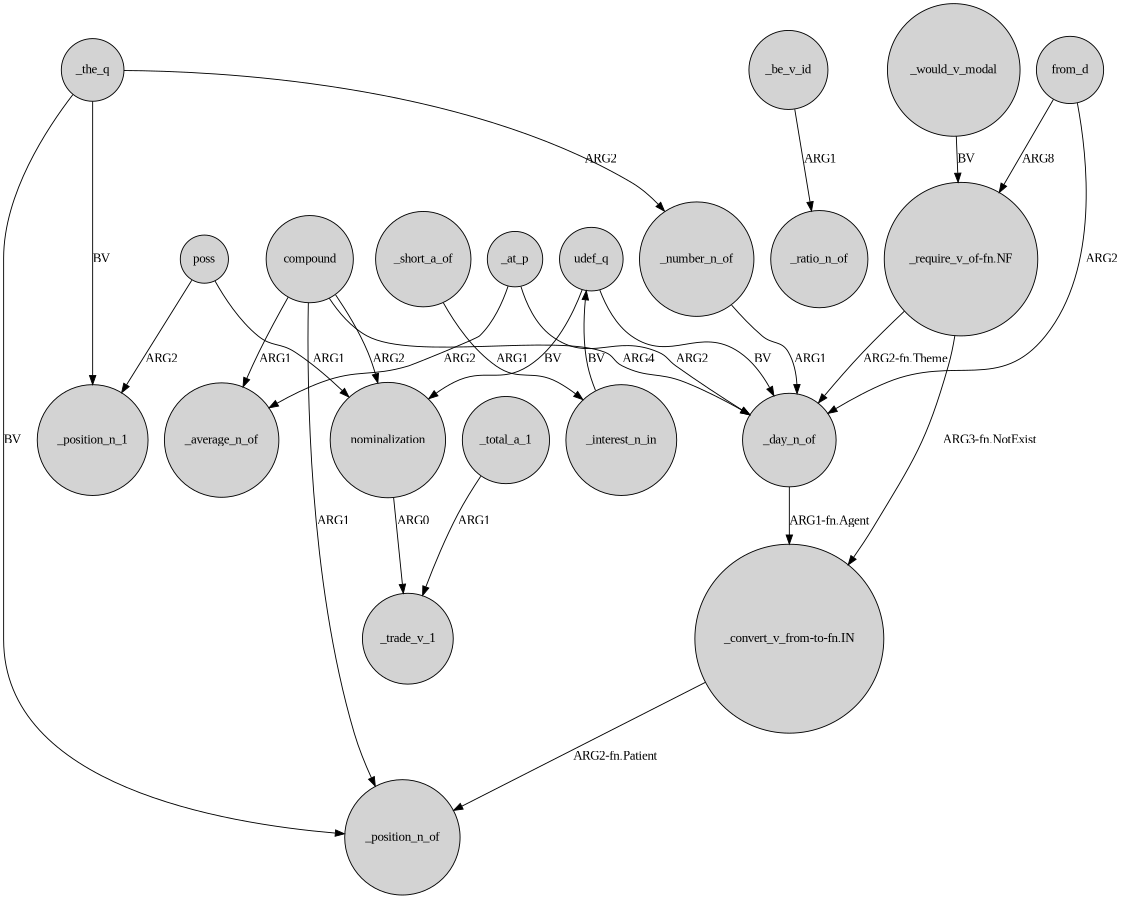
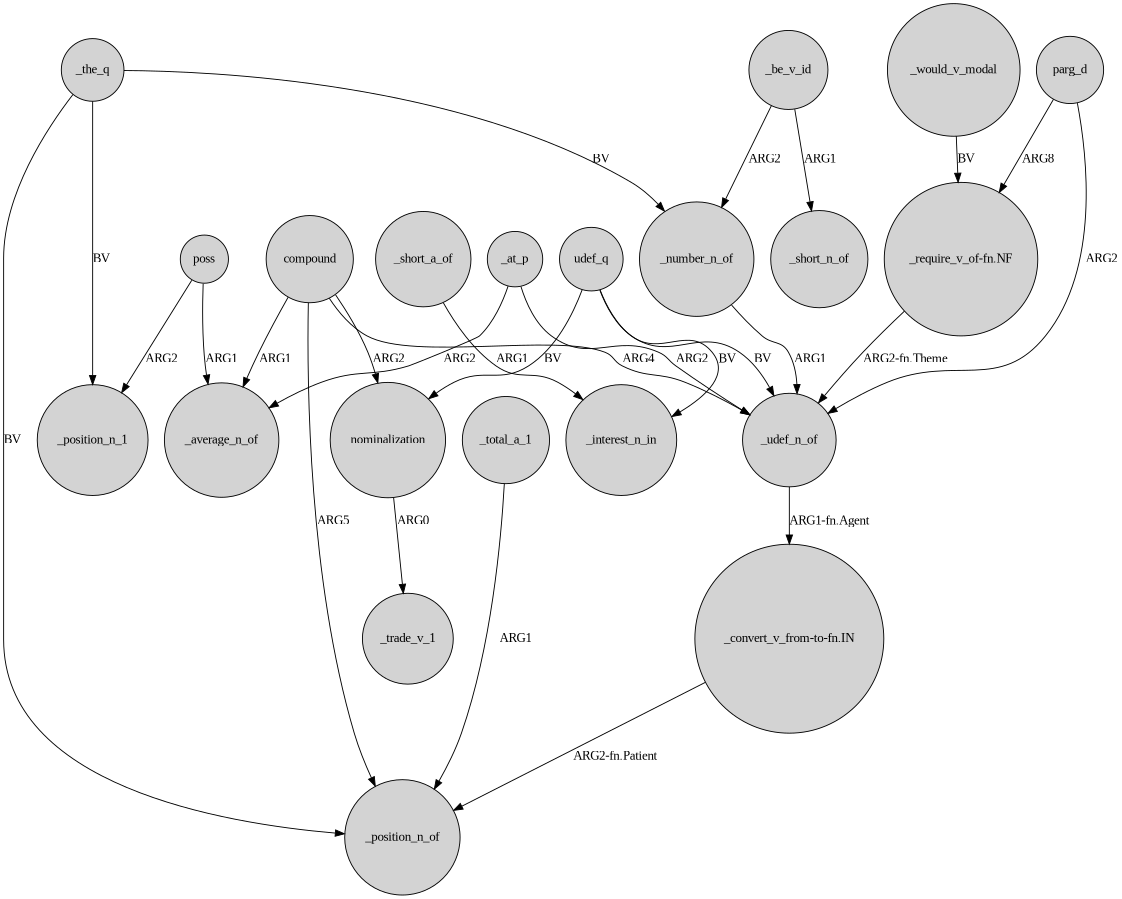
node "from_d": label "from_d" -> "parg_d"
edge "_be_v_id" -> "_number_n_of": added, label "ARG2"
edge "_the_q" -> "_number_n_of": label "ARG2" -> "BV"
node "_ratio_n_of": label "_ratio_n_of" -> "_short_n_of"
edge "_interest_n_in" -> "udef_q": reversed
edge "poss" -> "nominalization": now "poss" -> "_average_n_of"
node "_day_n_of": label "_day_n_of" -> "_udef_n_of"
edge "_require_v_of-fn.NF" -> "_convert_v_from-to-fn.IN": removed, label "ARG3-fn.NotExist"
edge "compound" -> "_position_n_of": label "ARG1" -> "ARG5"
edge "_total_a_1" -> "_trade_v_1": now "_total_a_1" -> "_position_n_of"
